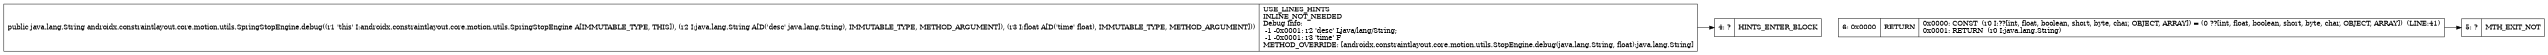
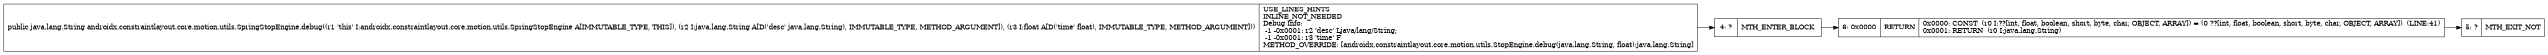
node "4: ?": text "HINTS_ENTER_BLOCK" -> "MTH_ENTER_BLOCK"
edge "4: ?" -> "6: 0x0000": added
